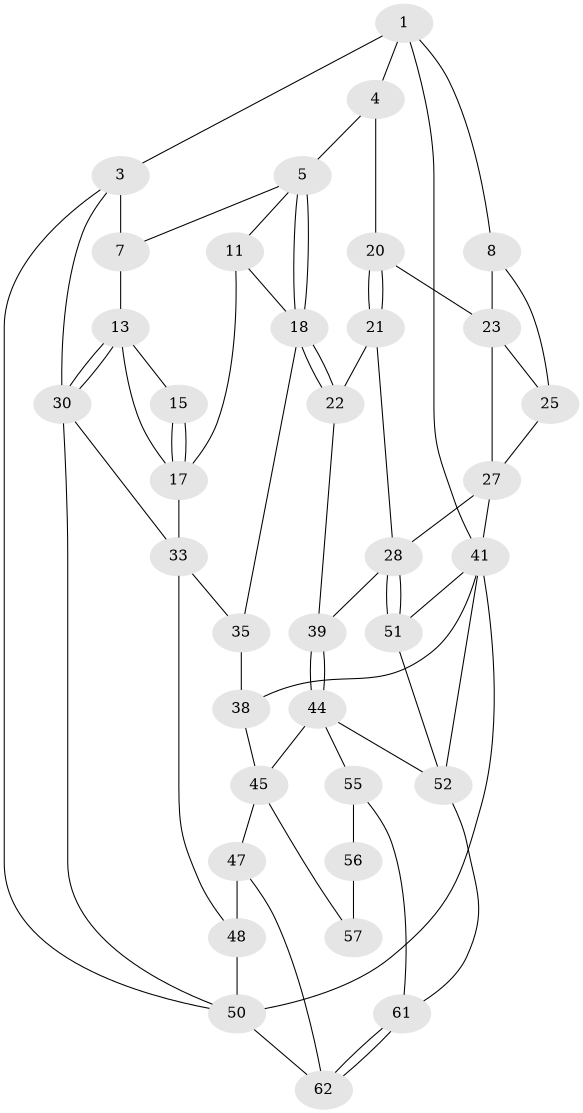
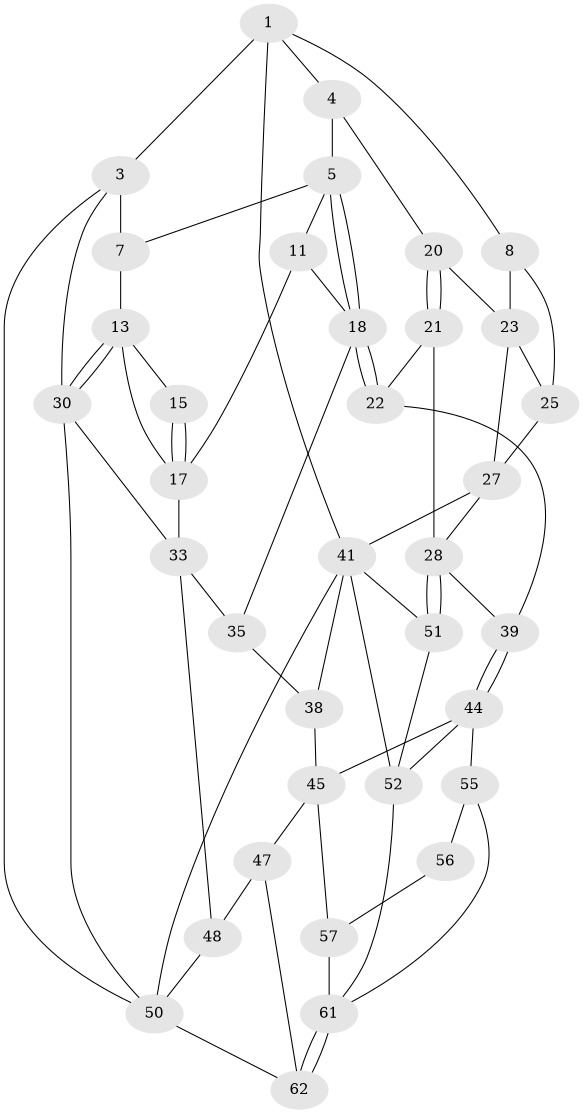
edge "57" -- "61": added
